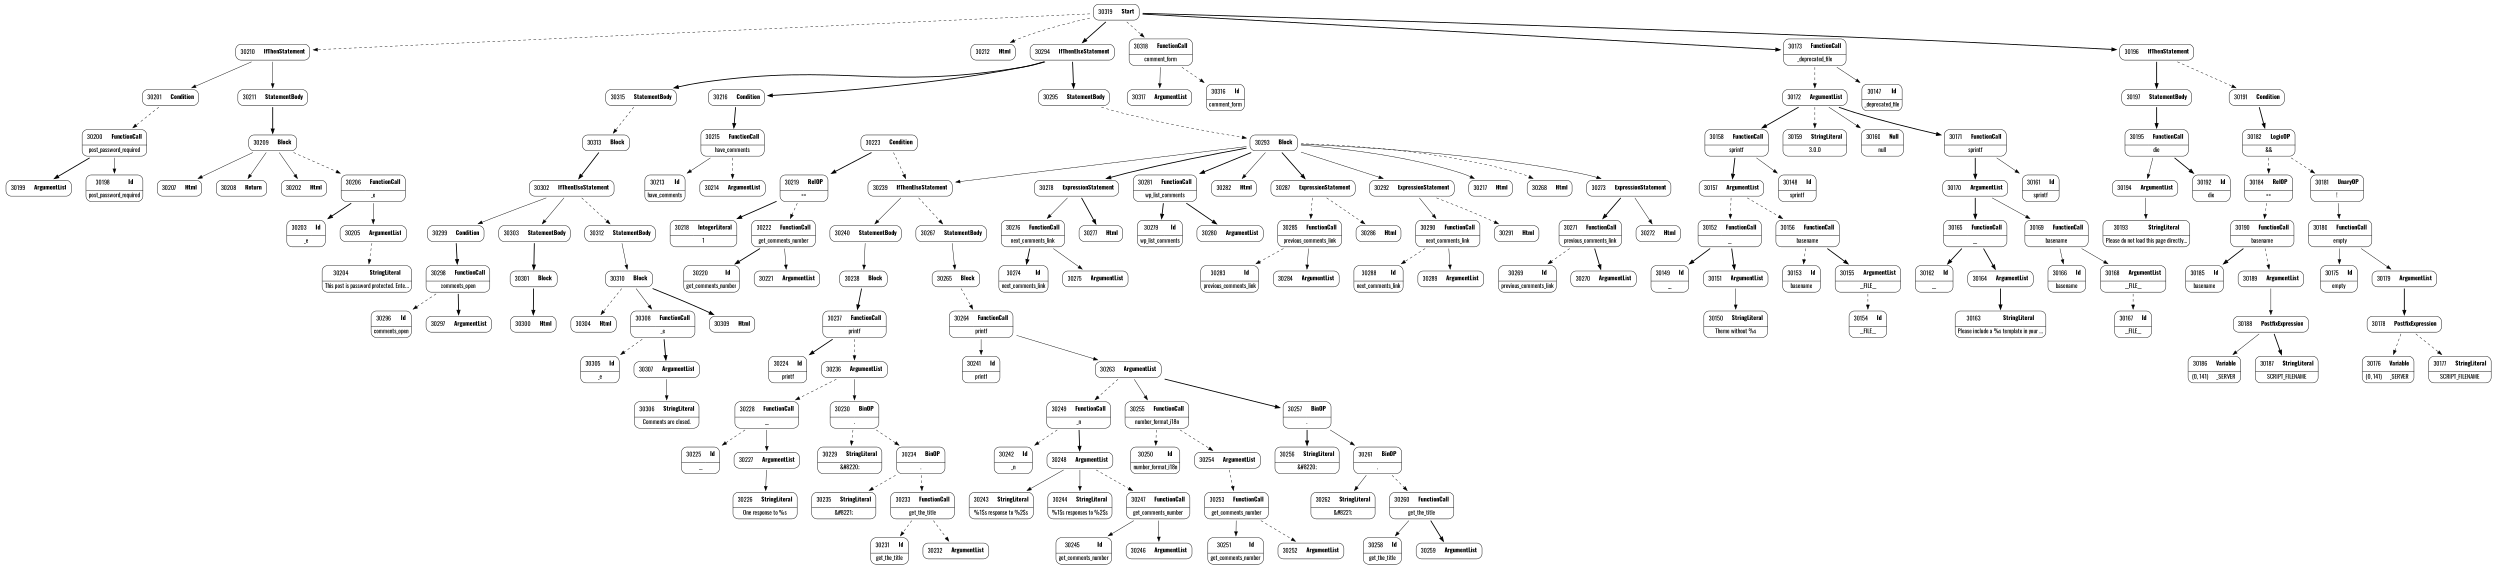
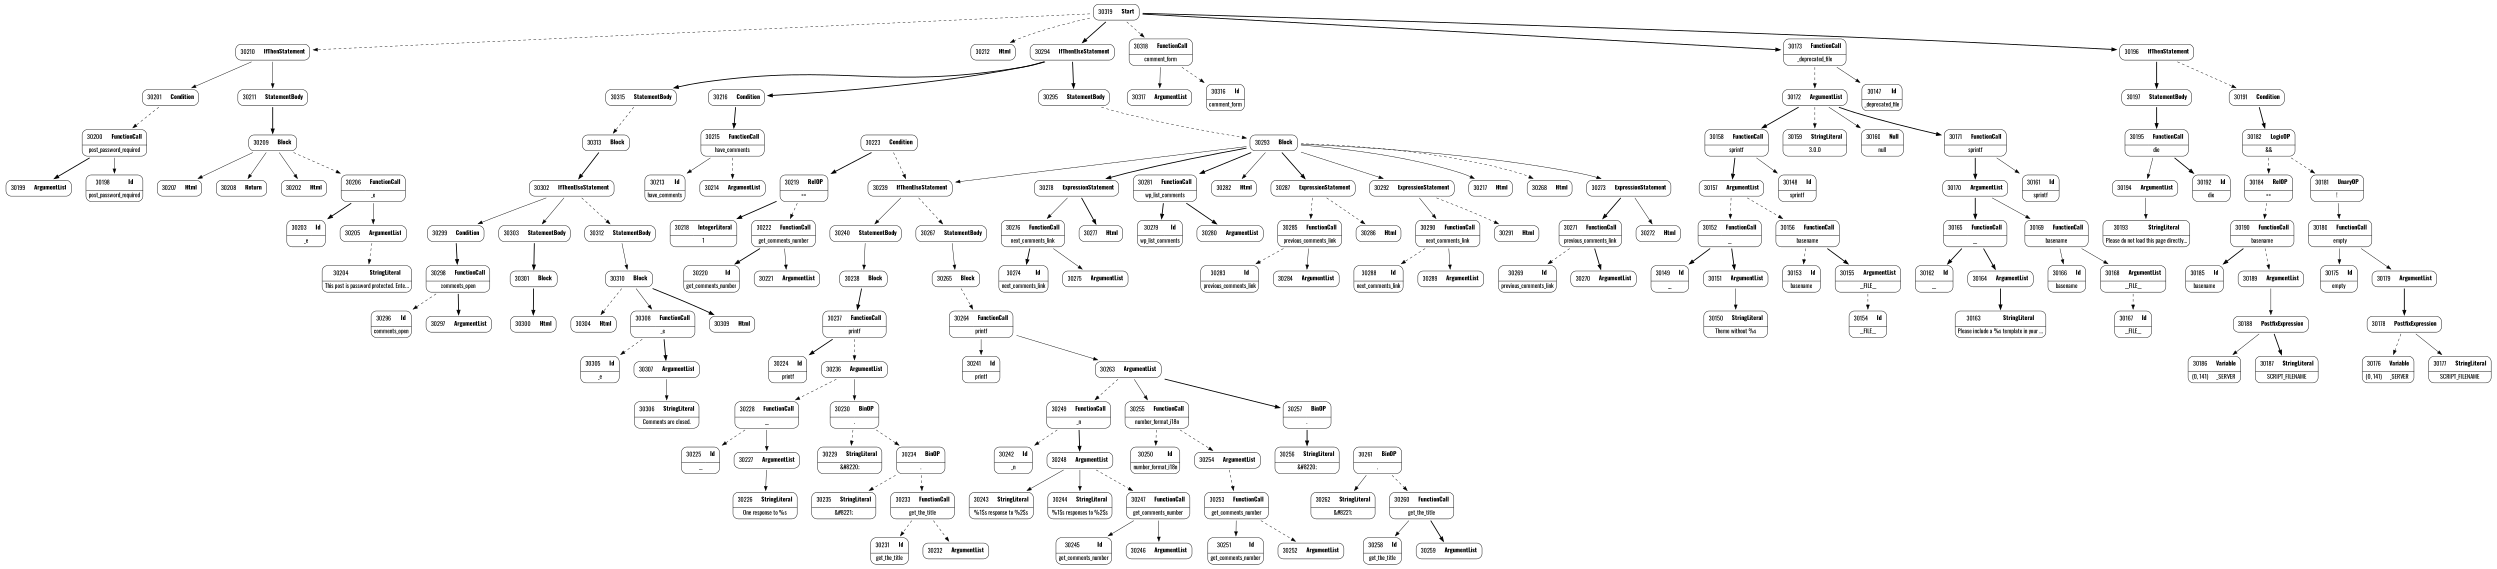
edge "30178" -> "30177": style dashed -> solid
edge "30257" -> "30261": removed
